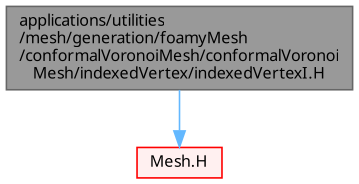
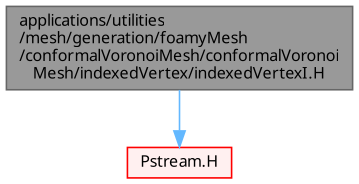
node "Mesh.H": label "Mesh.H" -> "Pstream.H"
